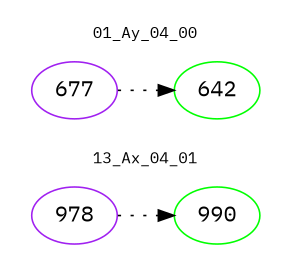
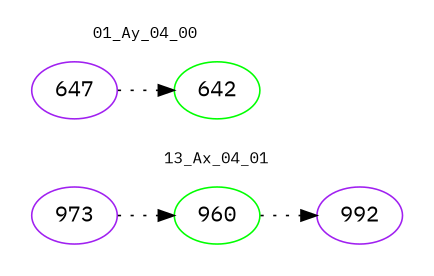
node "677": label "677" -> "647"
node "978": label "978" -> "973"
node "990": label "990" -> "960"
node "992": added
